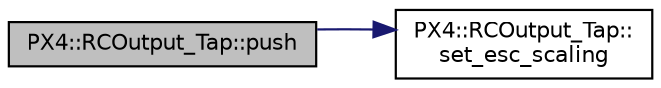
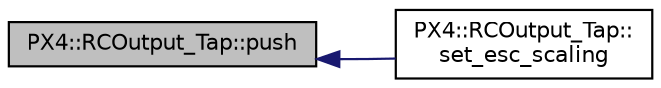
edge "PX4::RCOutput_Tap::push" -> "PX4::RCOutput_Tap:: set_esc_scaling": reversed
